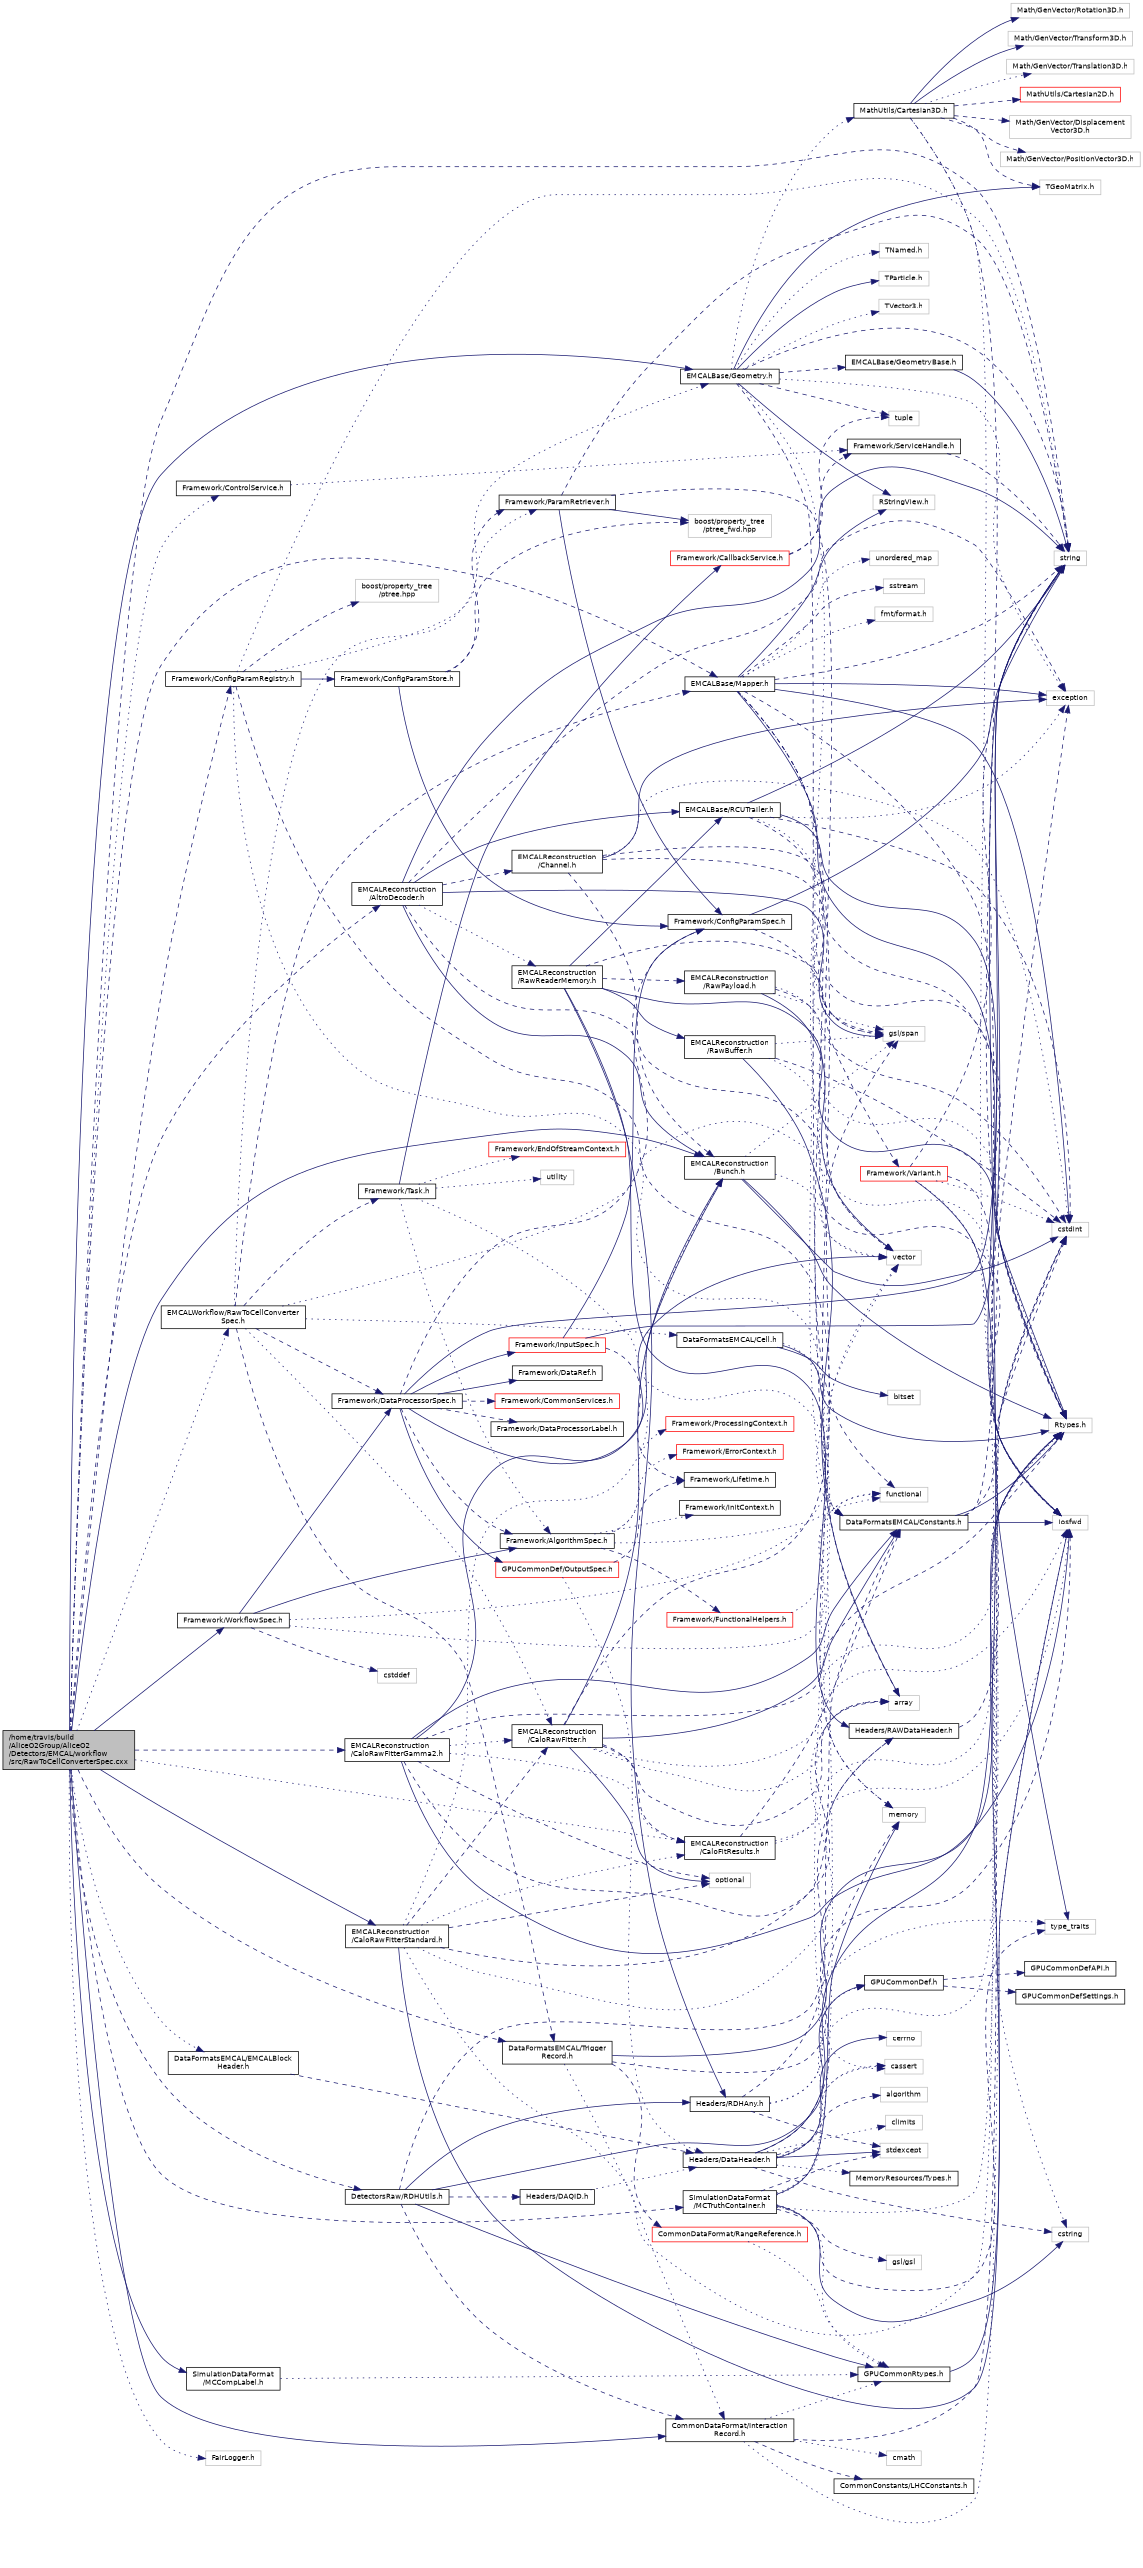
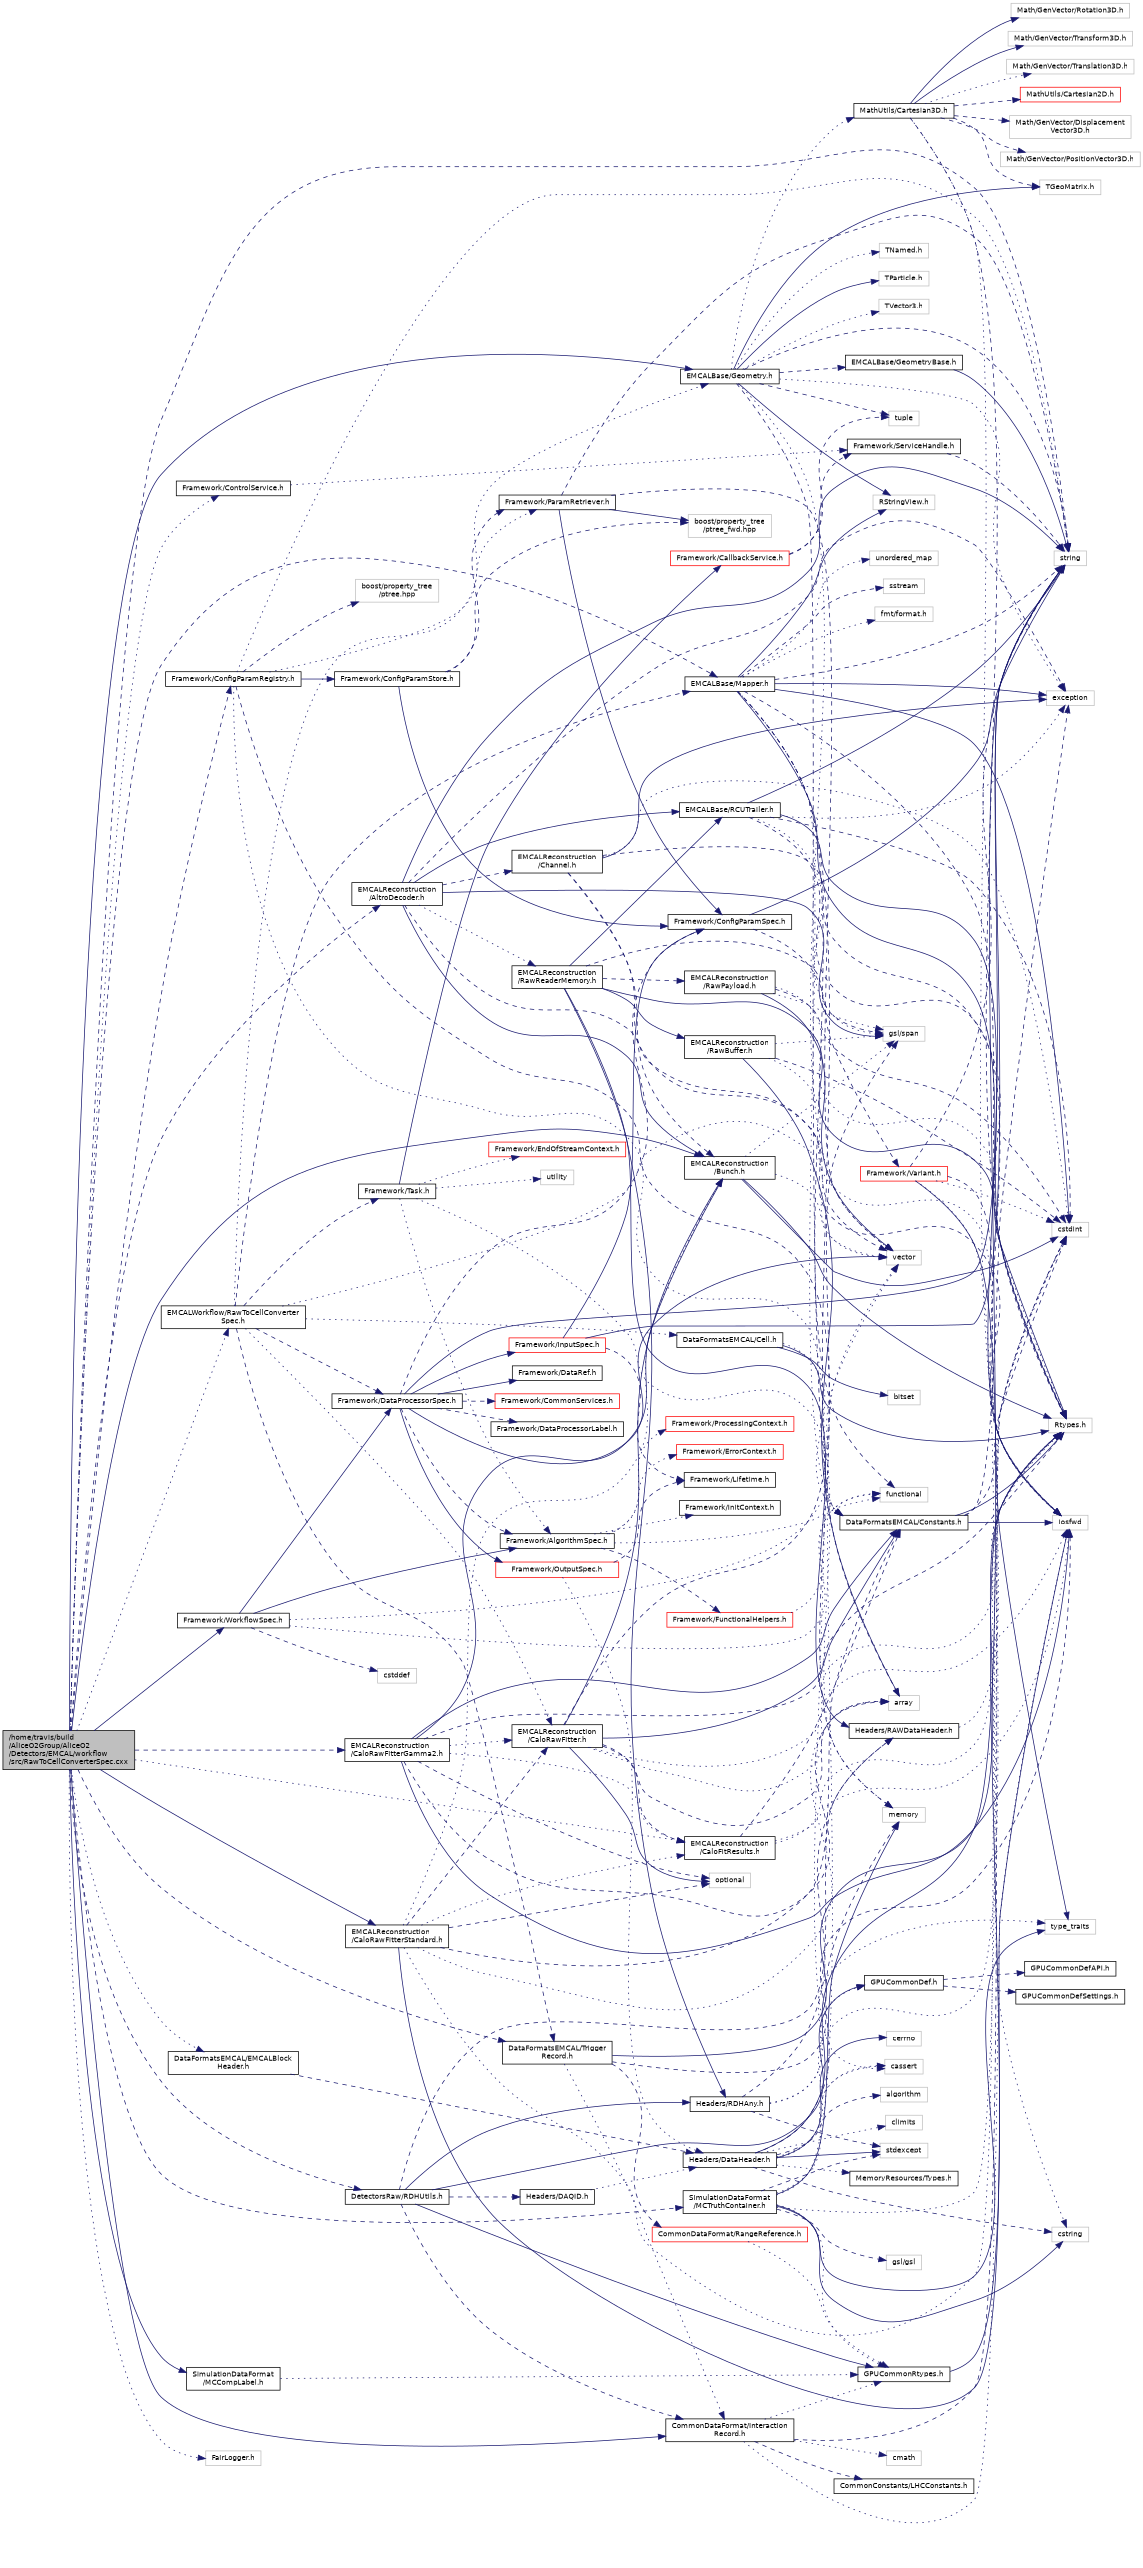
edge "EMCALReconstruction /Channel.h" -> "gsl/span": now "EMCALReconstruction /Channel.h" -> "vector"
edge "Headers/RAWDataHeader.h" -> "cstdint": style dashed -> dotted
node "GPUCommonDef/OutputSpec.h": label "GPUCommonDef/OutputSpec.h" -> "Framework/OutputSpec.h"
edge "SimulationDataFormat /MCTruthContainer.h" -> "type_traits": style dashed -> solid
